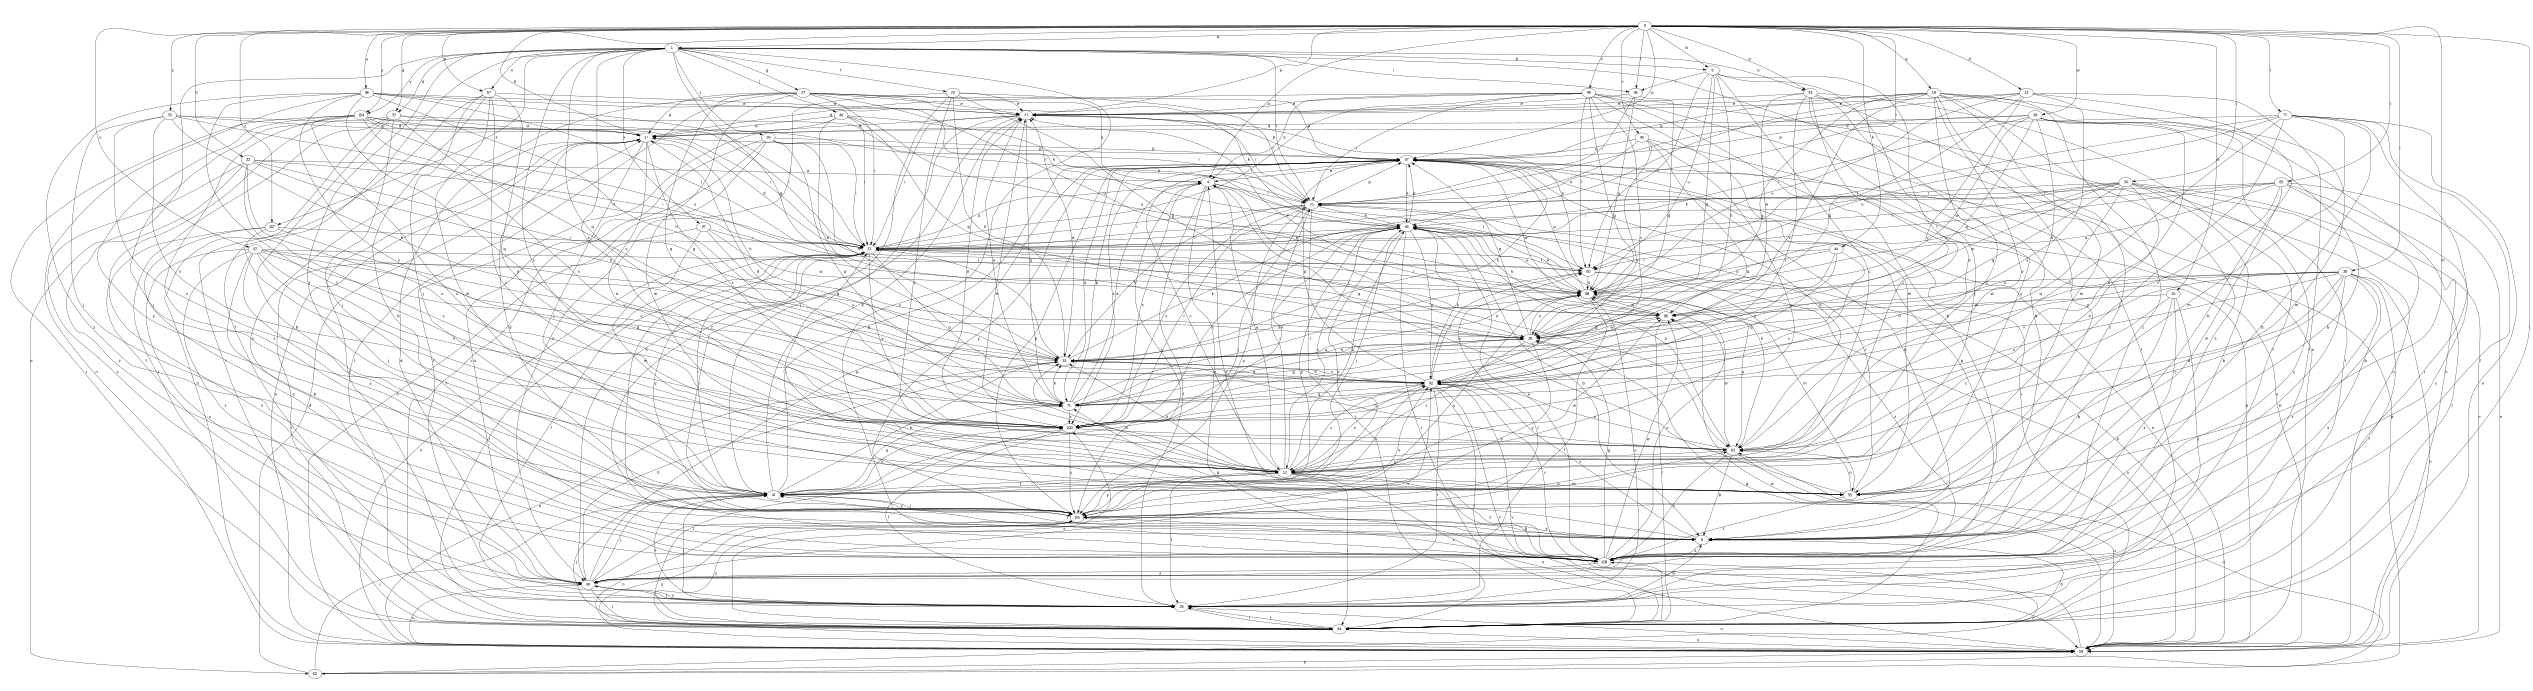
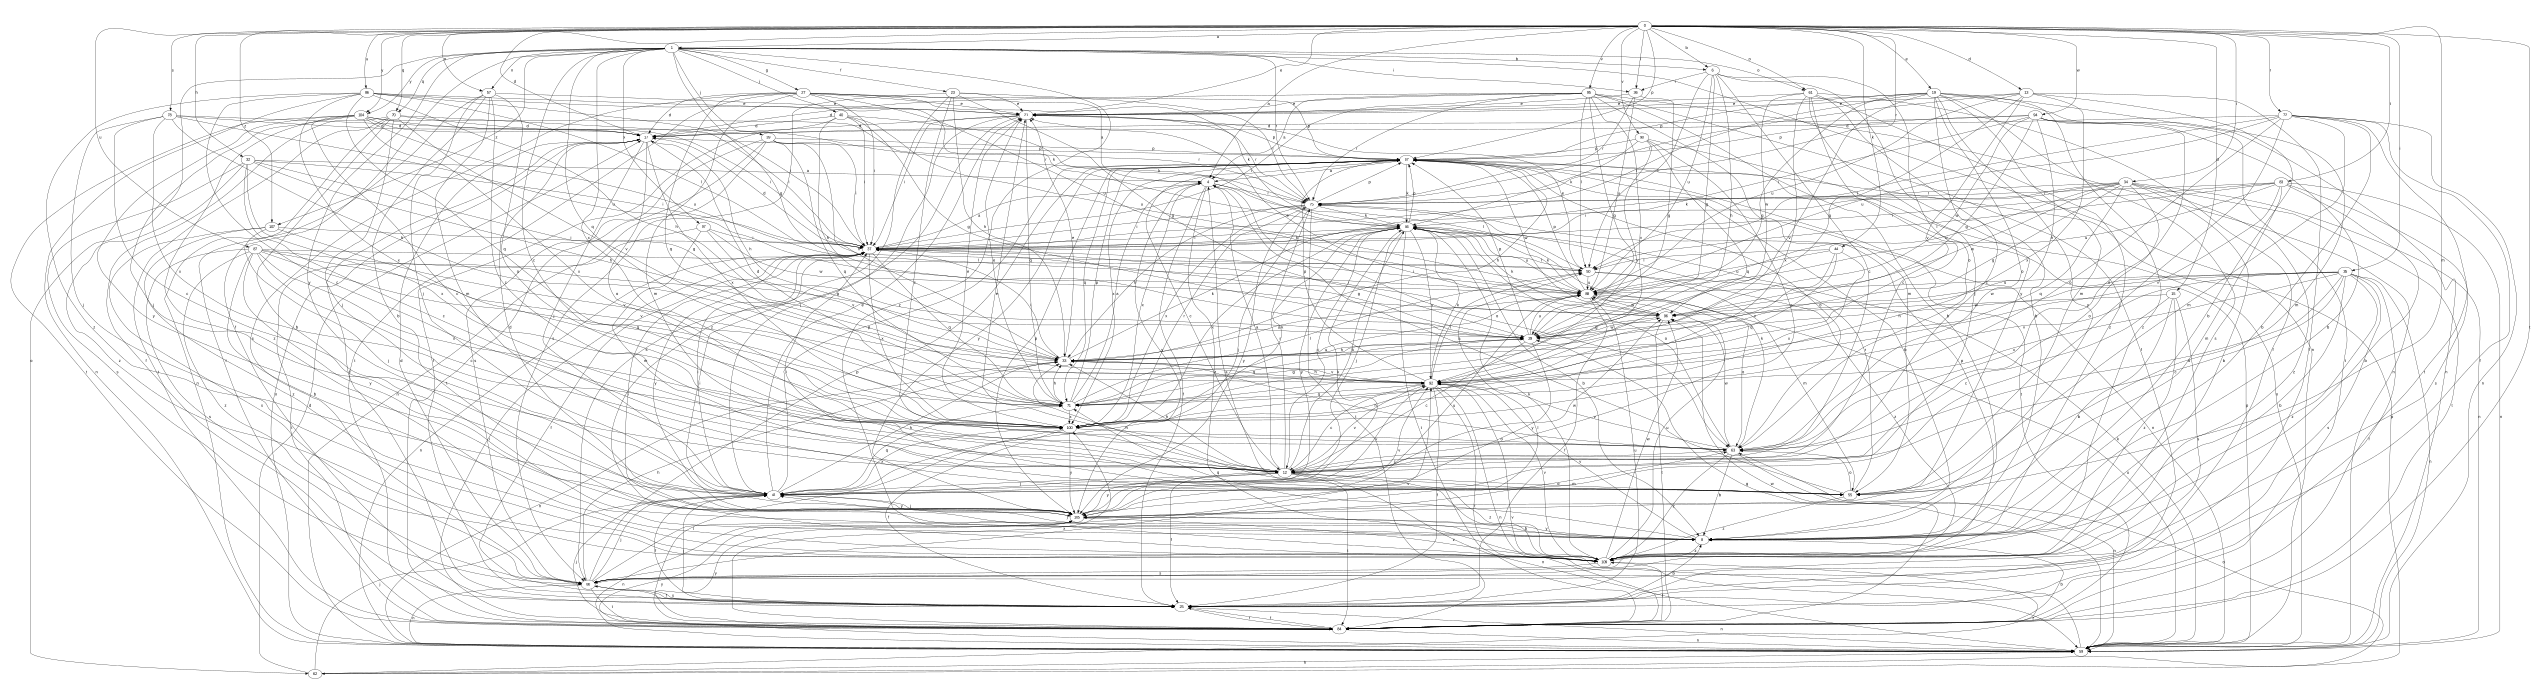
edge "109" -> "29": removed, label "g"
